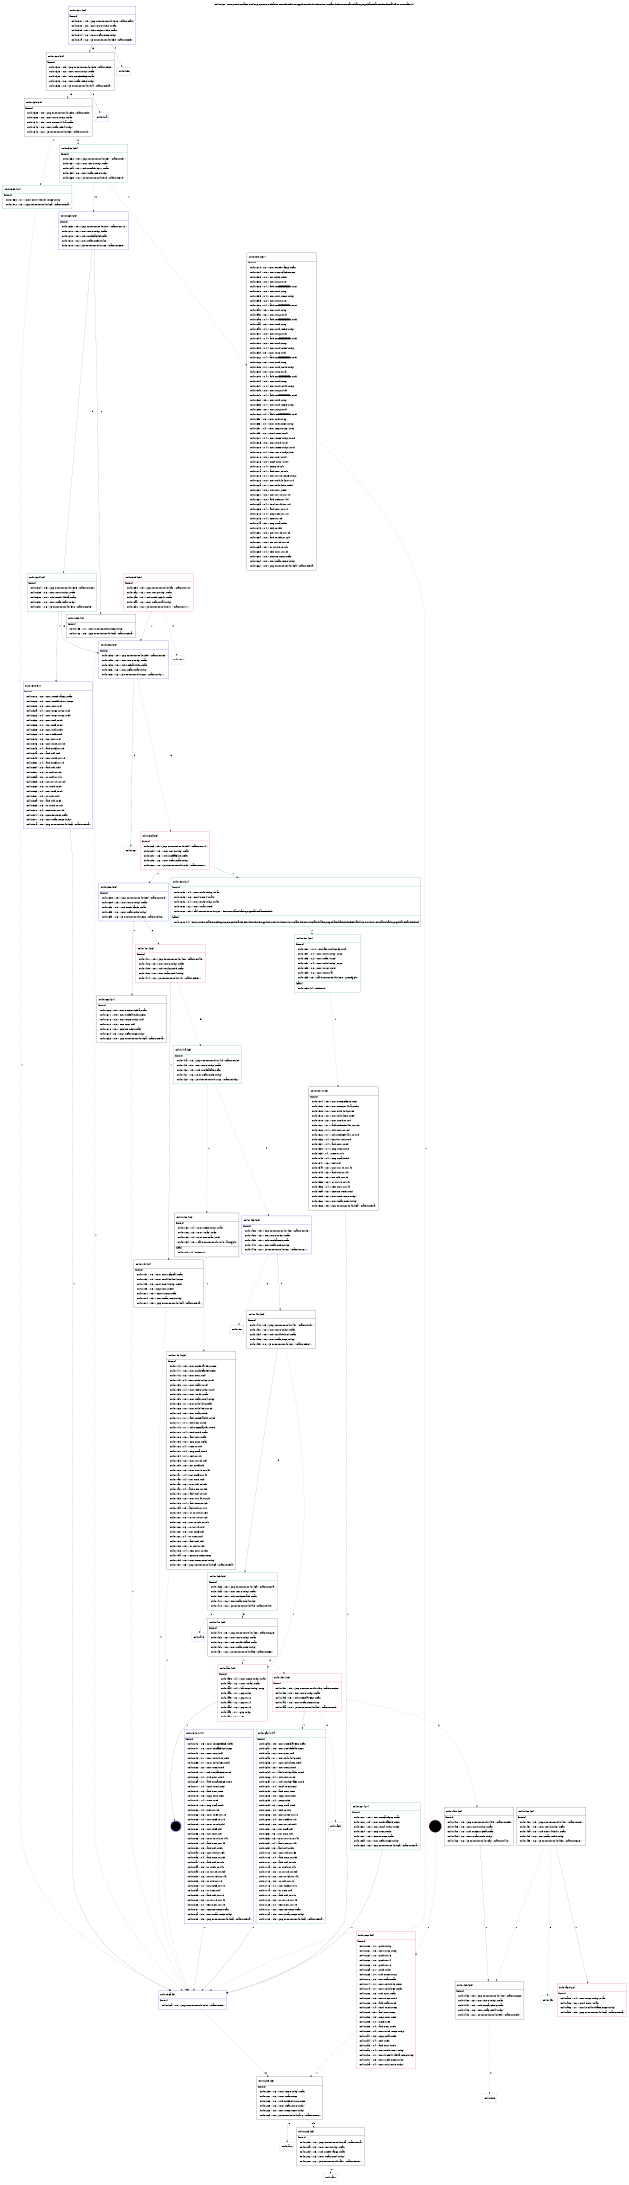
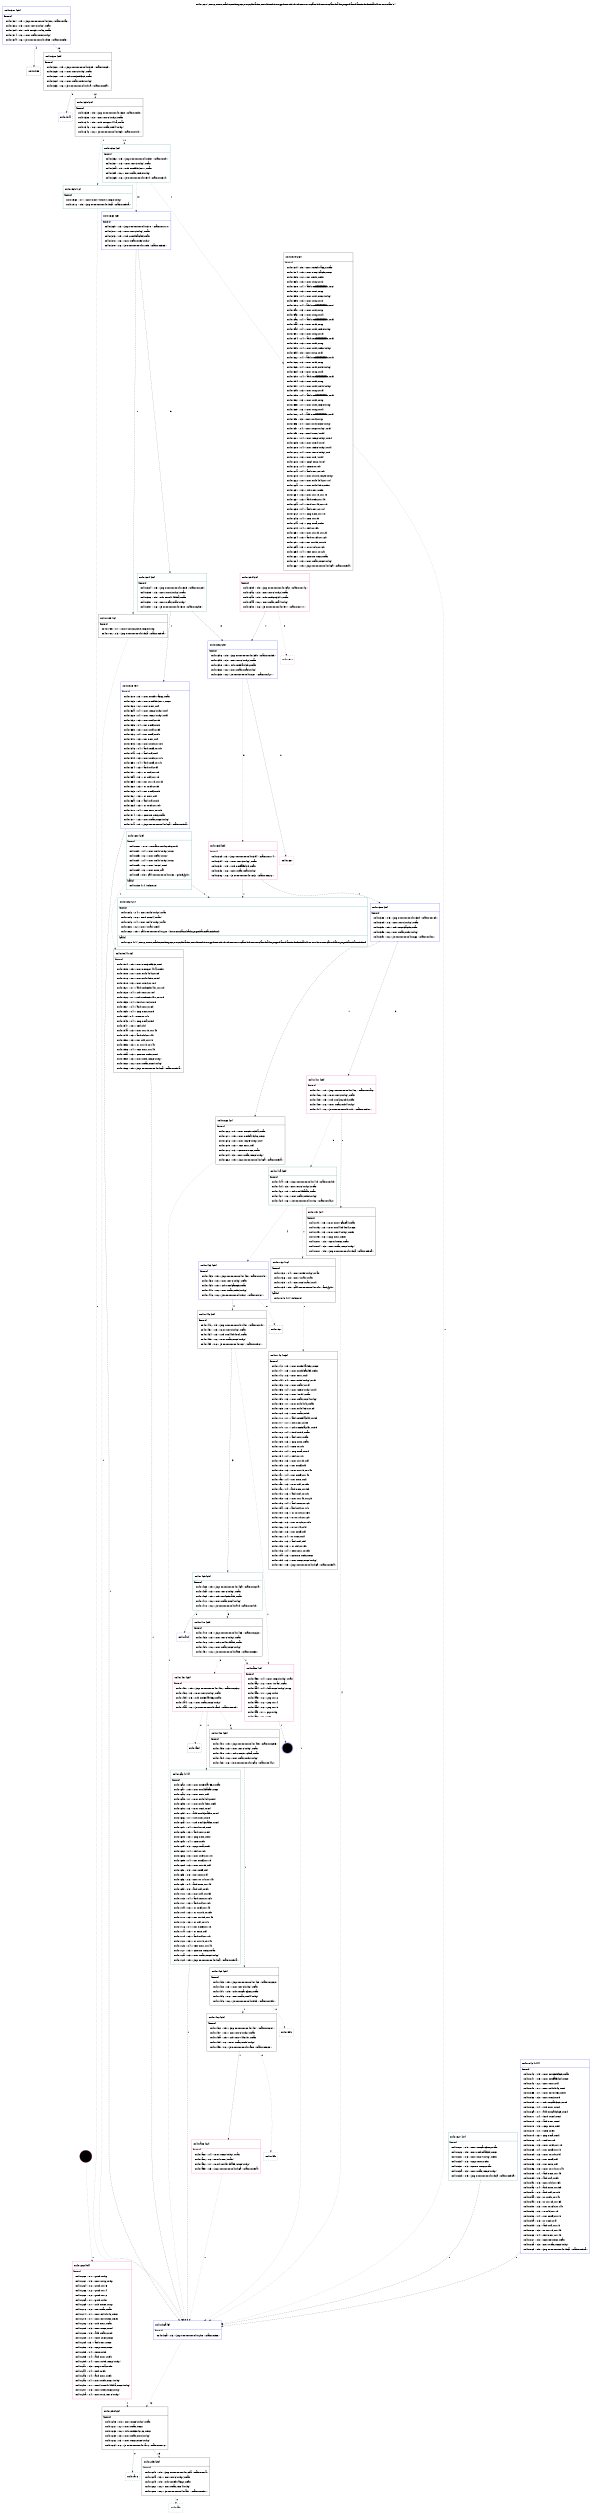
edge "0x4018d2 [21]" -> "0x4018e7 [29]": reversed
edge "0x4014e2 [25]" -> "0x4014c9 [25]": reversed
edge "0x401a88 [22]" -> "0x401b6a [5]": added, label "1"
